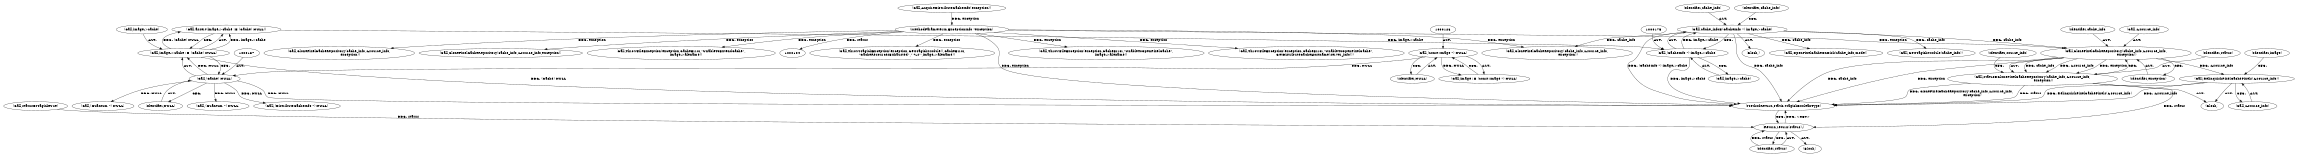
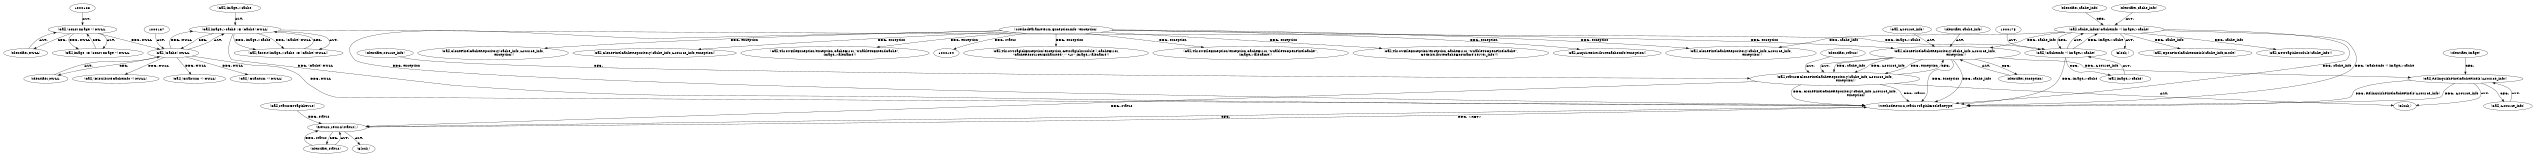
edge "(Call,AcquireDistributeCacheInfo(exception))" -> "(MethodParameterIn,ExceptionInfo *exception)": reversed
edge "(Call,assert(image->cache != (Cache) NULL))" -> "(Call,(CacheInfo *) image->cache)": now "(Call,image->cache != (Cache) NULL)" -> "(Call,(CacheInfo *) image->cache)"
